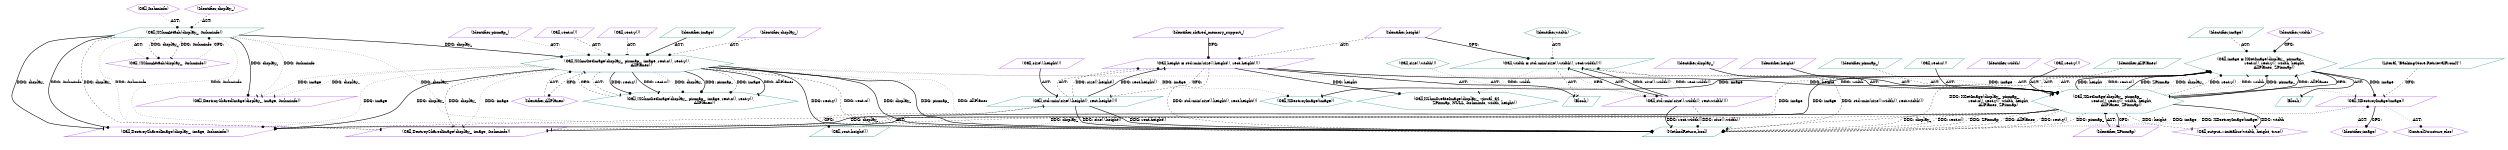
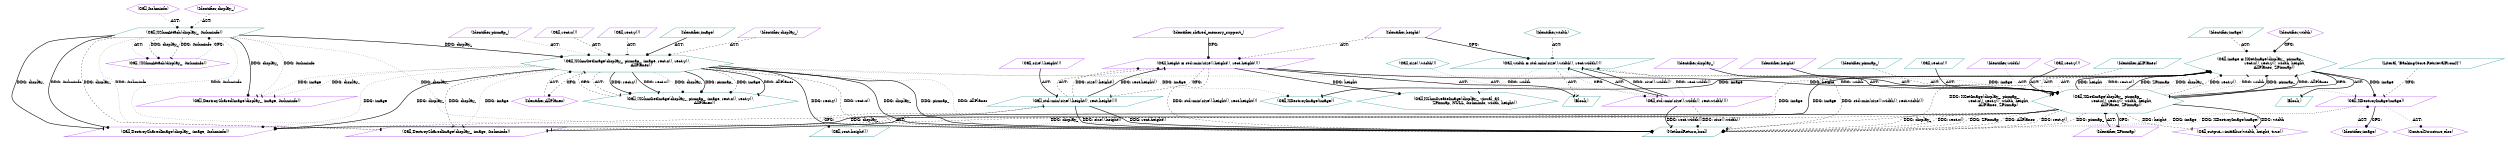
edge "(Call,size().width())" -> "(Call,std::min(size().width(), rect.width()))": arrowhead dot -> tee
